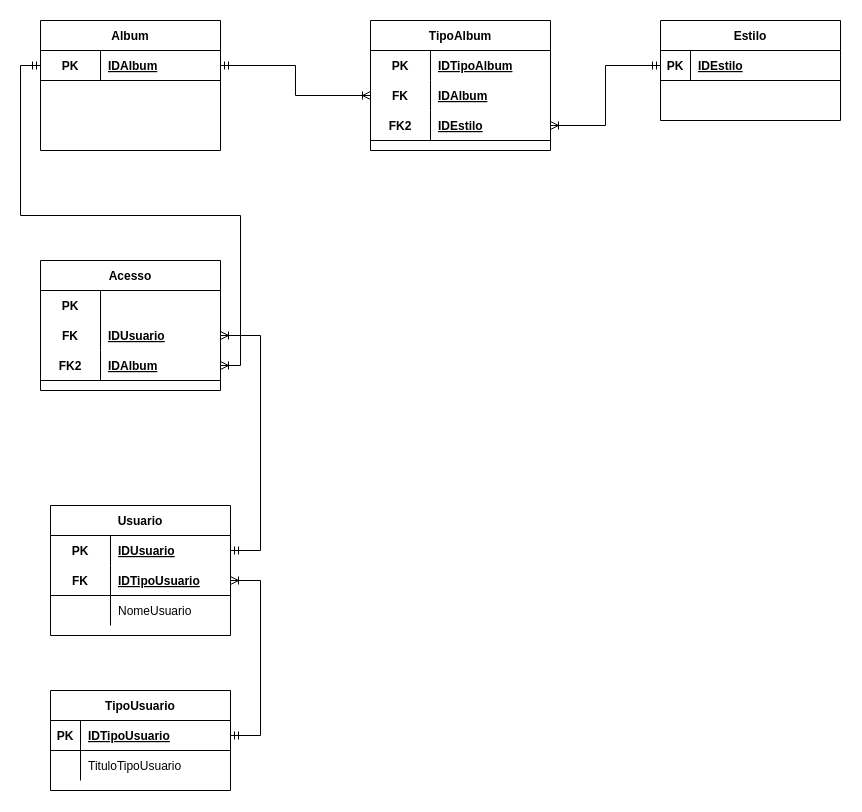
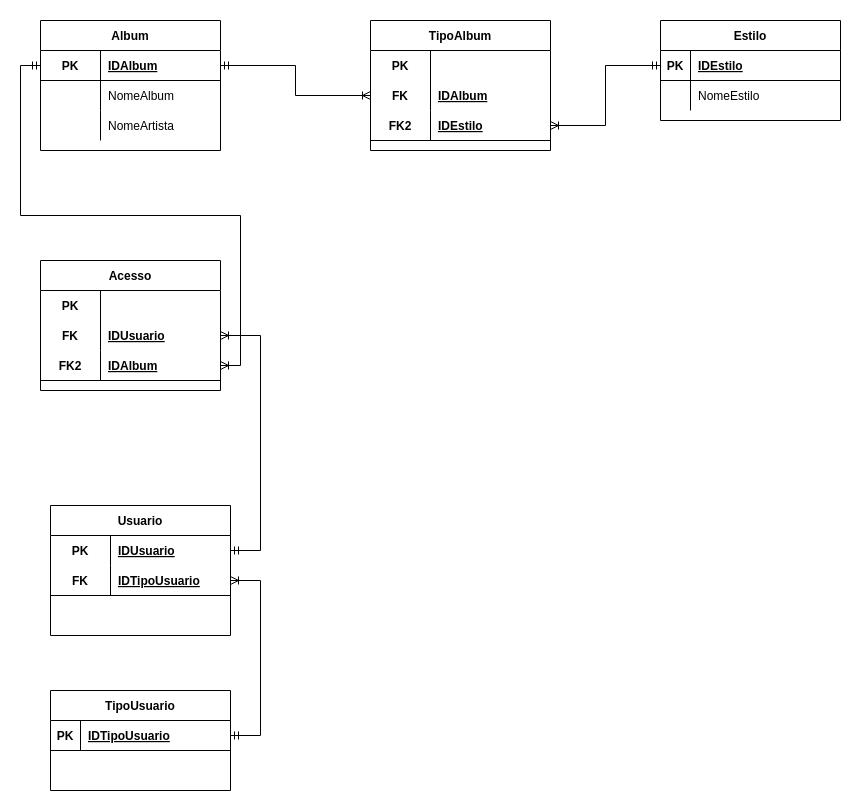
node "IDTipoAlbum": removed
node "NomeAlbum": added
node "NomeEstilo": added
node "NomeArtista": added
node "NomeUsuario": removed
node "TituloTipoUsuario": removed
